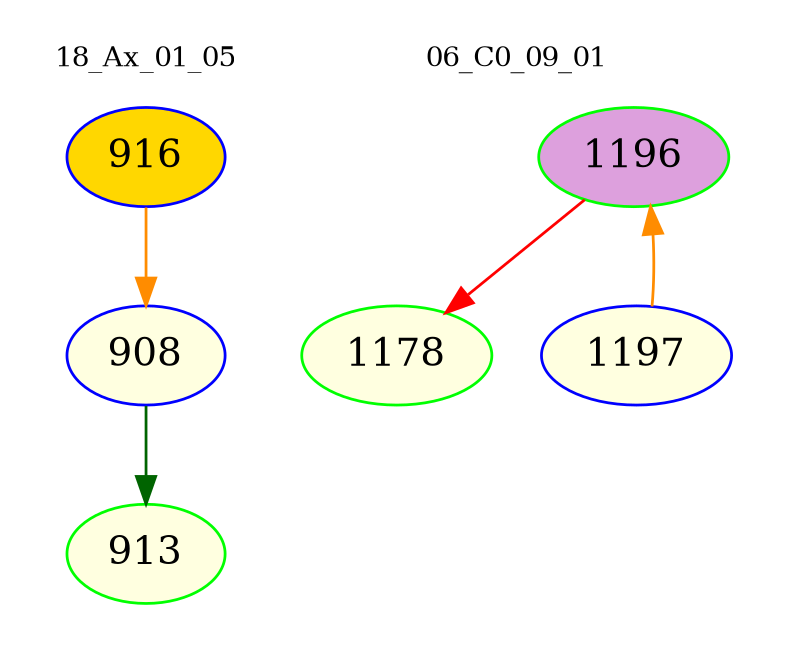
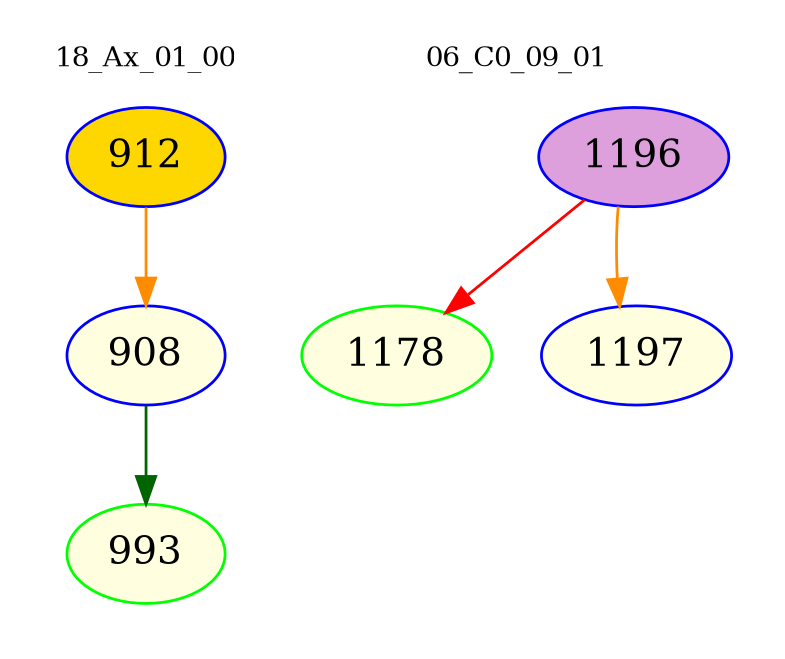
cluster "18_Ax_01_05": label "18_Ax_01_05" -> "18_Ax_01_00"
node "916": label "916" -> "912"
node "1196": color green -> blue
edge "1197" -> "1196": reversed
node "913": label "913" -> "993"
